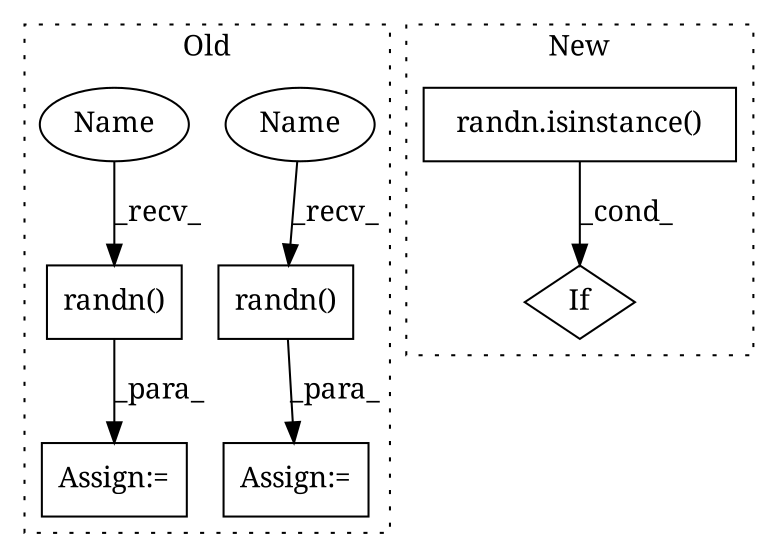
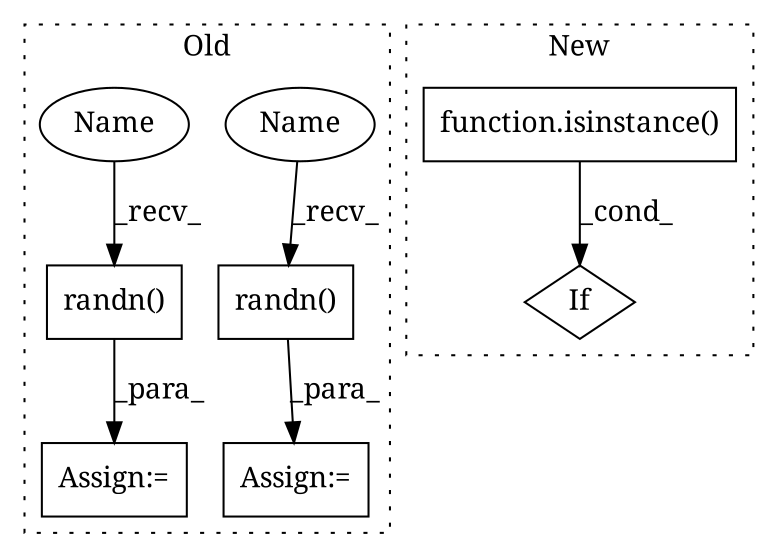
node "randn.isinstance()": label "randn.isinstance()" -> "function.isinstance()"
